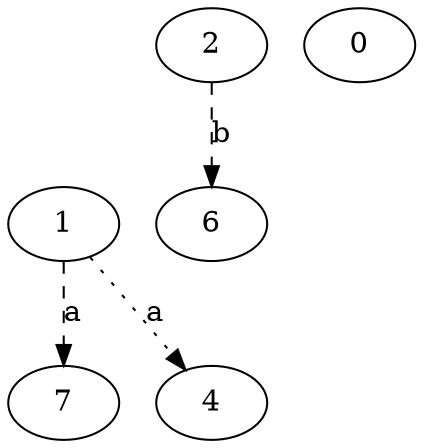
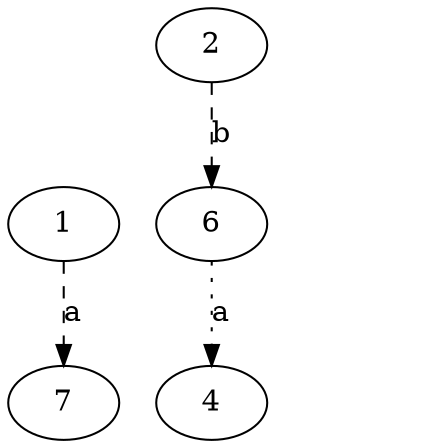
node "0": removed
edge "1" -> "4": now "6" -> "4"
